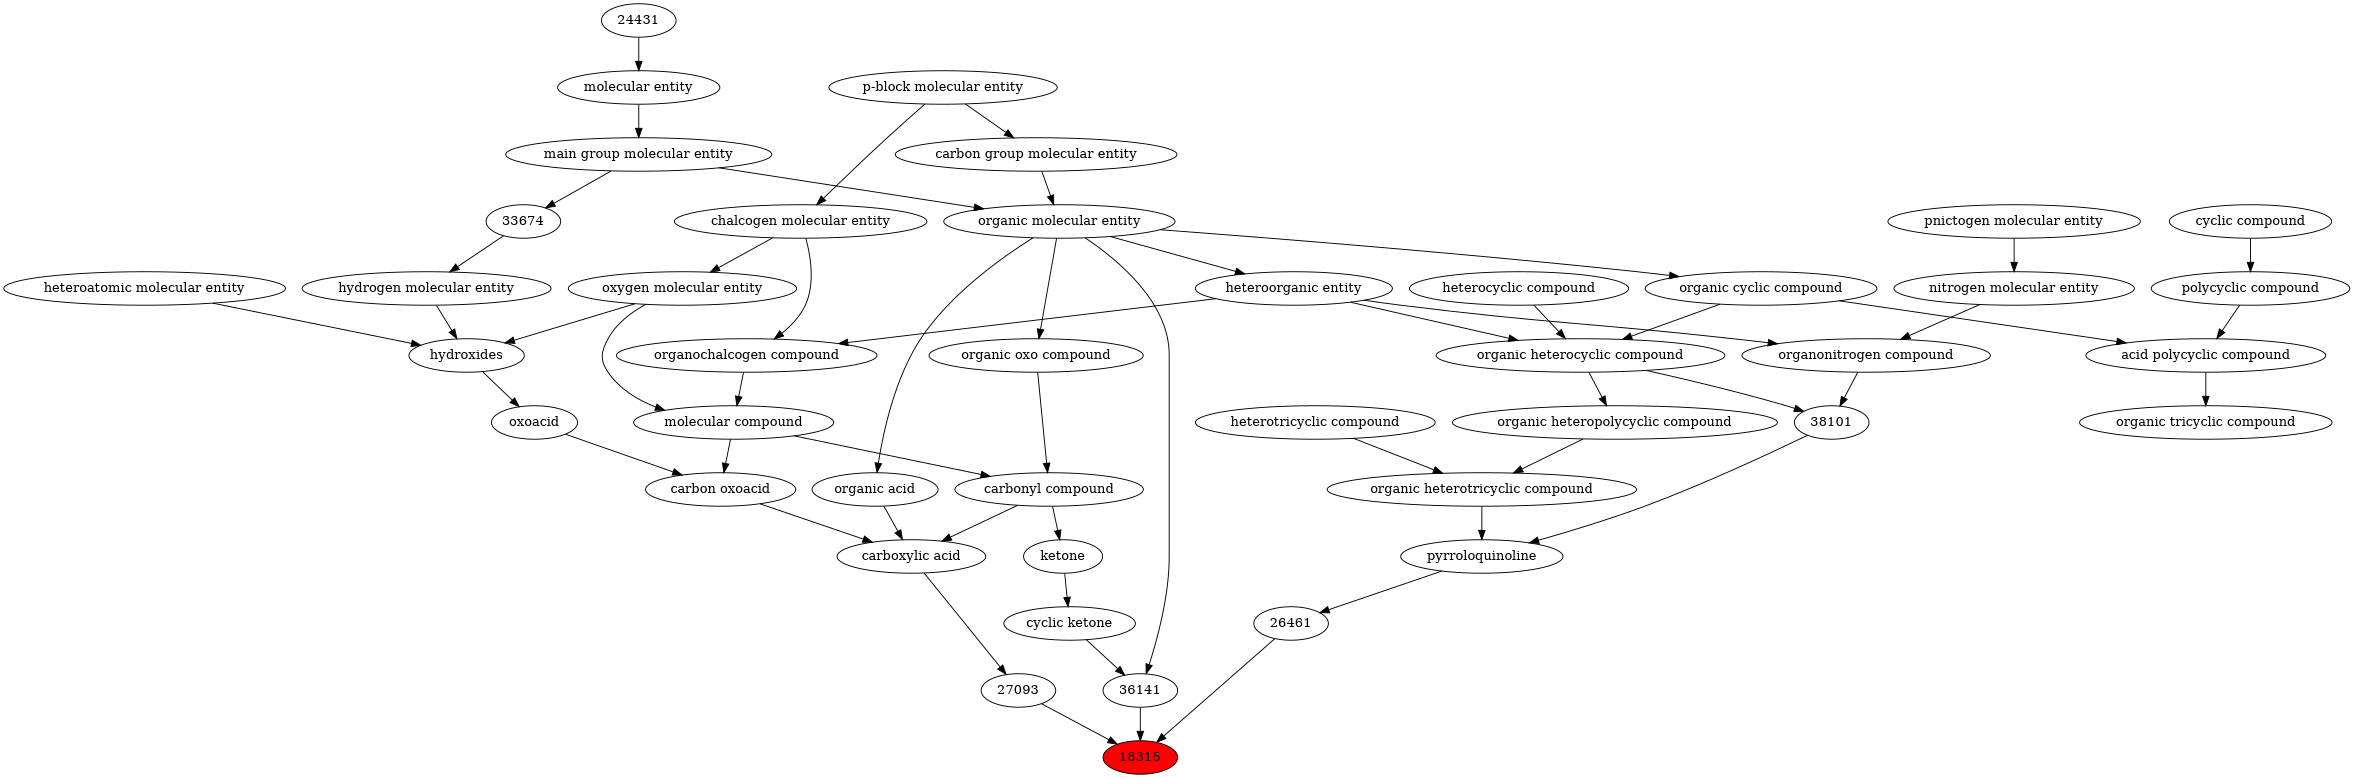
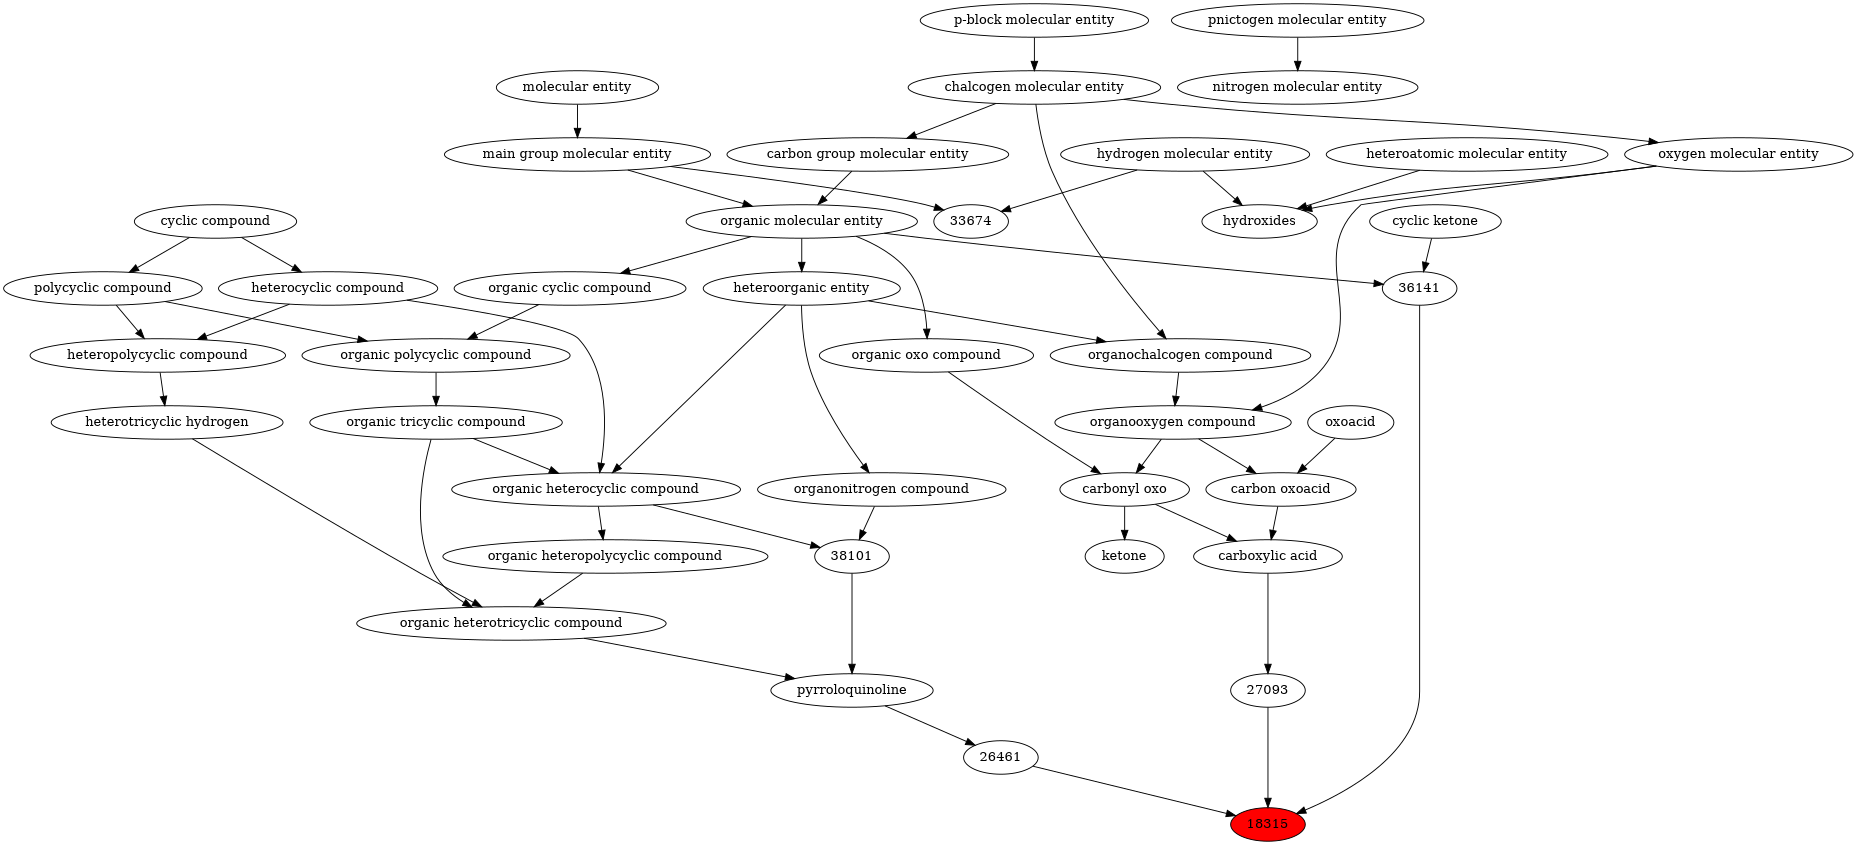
node "24431": removed
edge "p-block molecular entity" -> "carbon group molecular entity": now "chalcogen molecular entity" -> "carbon group molecular entity"
edge "33674" -> "hydrogen molecular entity": reversed
edge "cyclic compound" -> "heterocyclic compound": added
edge "organic cyclic compound" -> "organic heterocyclic compound": now "organic tricyclic compound" -> "organic heterocyclic compound"
edge "nitrogen molecular entity" -> "organonitrogen compound": removed
node "heteropolycyclic compound": added
node "acid polycyclic compound": label "acid polycyclic compound" -> "organic polycyclic compound"
edge "hydroxides" -> "oxoacid": removed
node "molecular compound": label "molecular compound" -> "organooxygen compound"
node "heterotricyclic compound": label "heterotricyclic compound" -> "heterotricyclic hydrogen"
node "organic acid": removed
node "carbonyl compound": label "carbonyl compound" -> "carbonyl oxo"
edge "organic tricyclic compound" -> "organic heterotricyclic compound": added
edge "ketone" -> "cyclic ketone": removed
